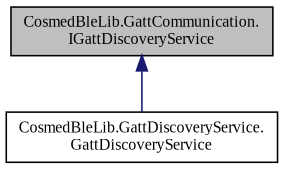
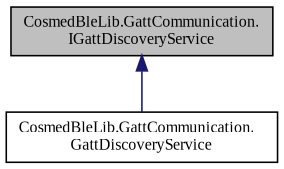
node "CosmedBleLib.GattDiscoveryService. GattDiscoveryService": label "CosmedBleLib.GattDiscoveryService. GattDiscoveryService" -> "CosmedBleLib.GattCommunication. GattDiscoveryService"
